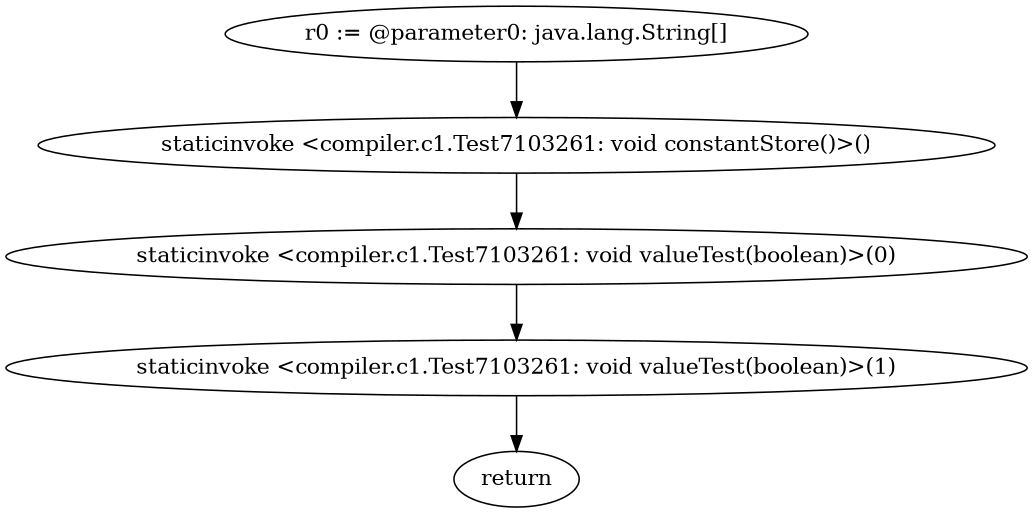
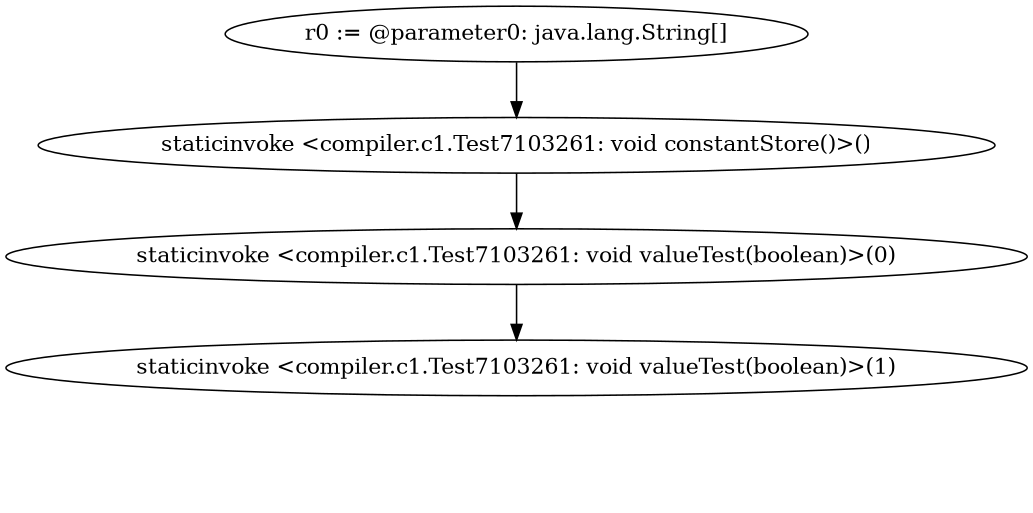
node "return": removed
